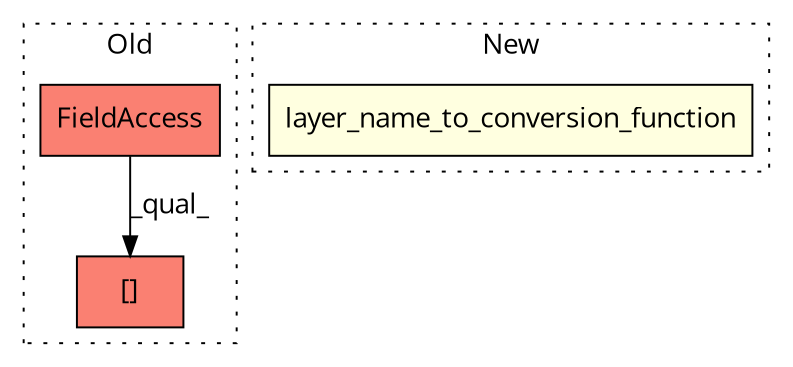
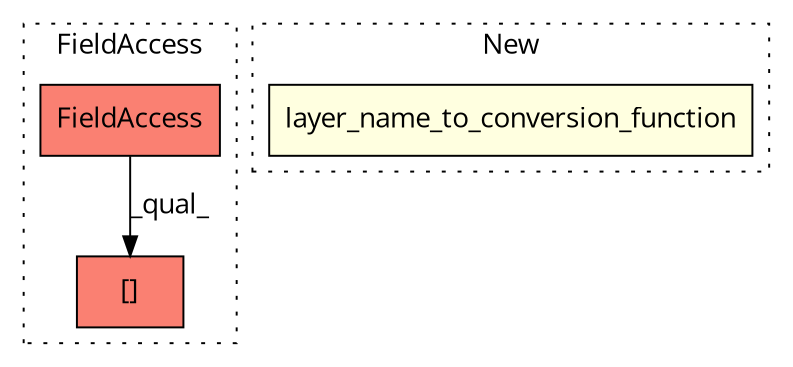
cluster "Old": label "Old" -> "FieldAccess"
